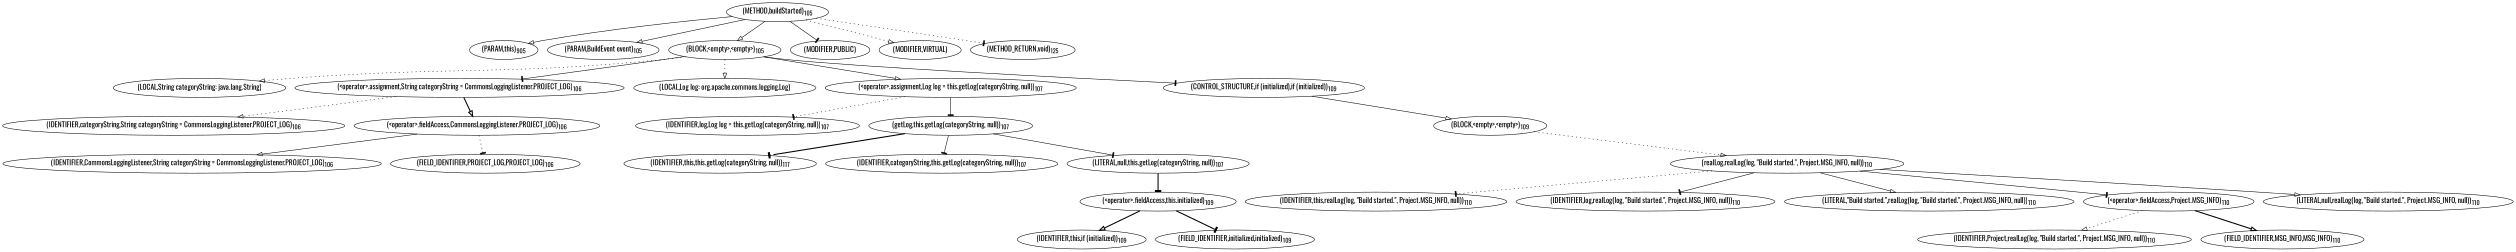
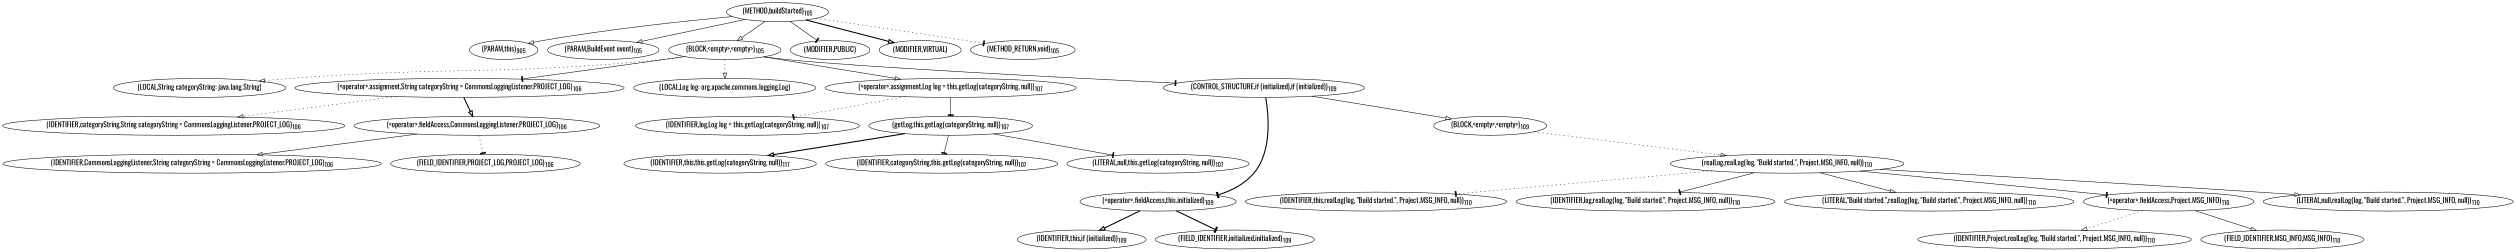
edge "(METHOD,buildStarted)" -> "(MODIFIER,VIRTUAL)": style dotted -> bold
node "(METHOD_RETURN,void)": text "125" -> "105"
edge "(getLog,this.getLog(categoryString, null))" -> "(IDENTIFIER,this,this.getLog(categoryString, null))": arrowhead tee -> onormal
edge "(LITERAL,null,this.getLog(categoryString, null))" -> "(<operator>.fieldAccess,this.initialized)": now "(CONTROL_STRUCTURE,if (initialized),if (initialized))" -> "(<operator>.fieldAccess,this.initialized)"
edge "(<operator>.fieldAccess,Project.MSG_INFO)" -> "(FIELD_IDENTIFIER,MSG_INFO,MSG_INFO)": style bold -> solid
